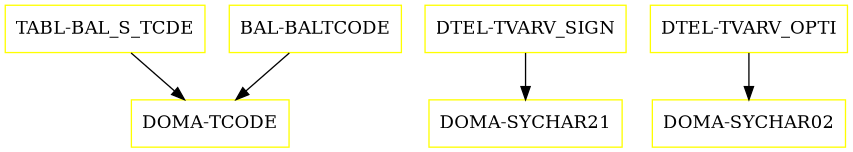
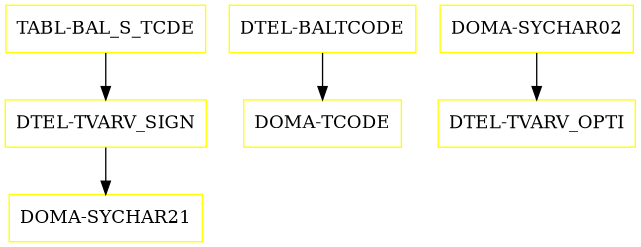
node "BAL-BALTCODE": label "BAL-BALTCODE" -> "DTEL-BALTCODE"
edge "DTEL-TVARV_OPTI" -> "DOMA-SYCHAR02": reversed
edge "TABL-BAL_S_TCDE" -> "DOMA-TCODE": now "TABL-BAL_S_TCDE" -> "DTEL-TVARV_SIGN"
